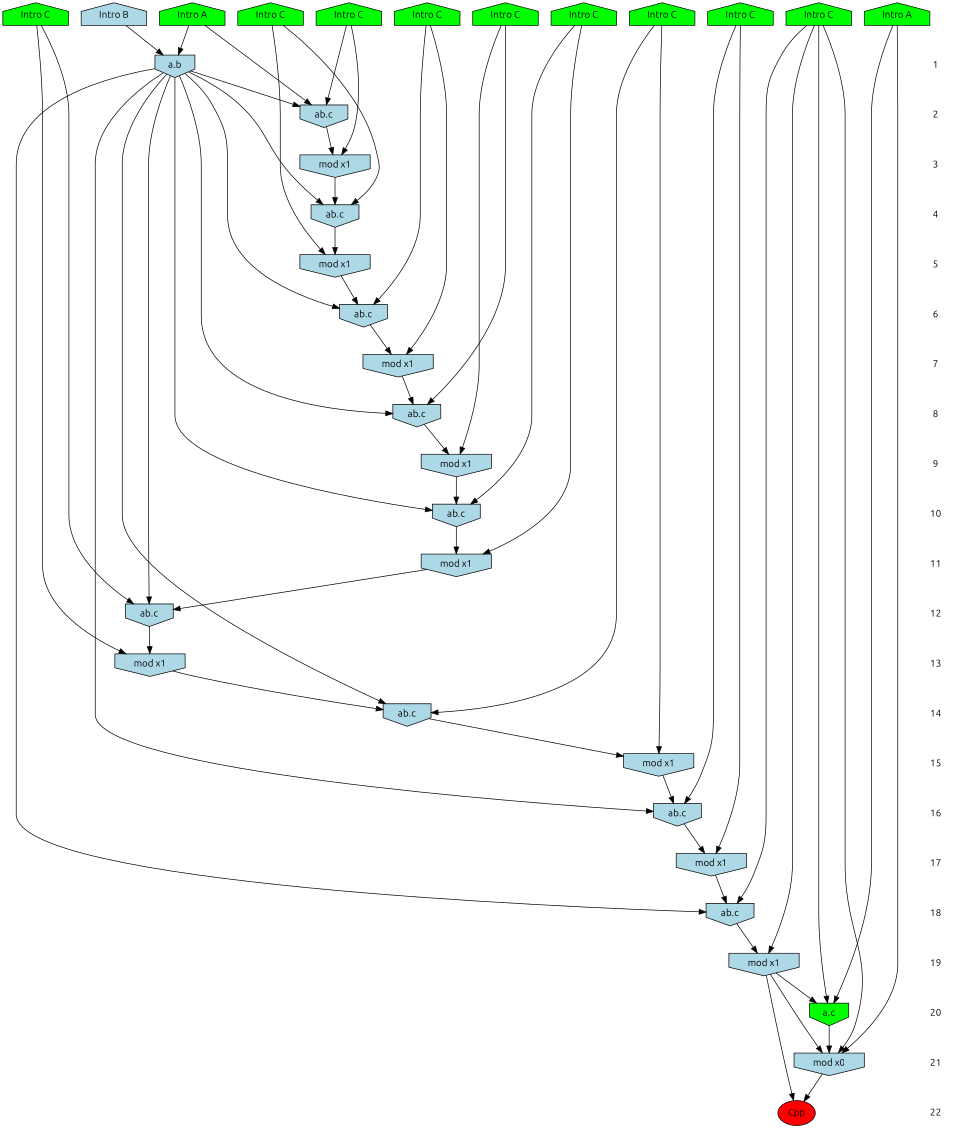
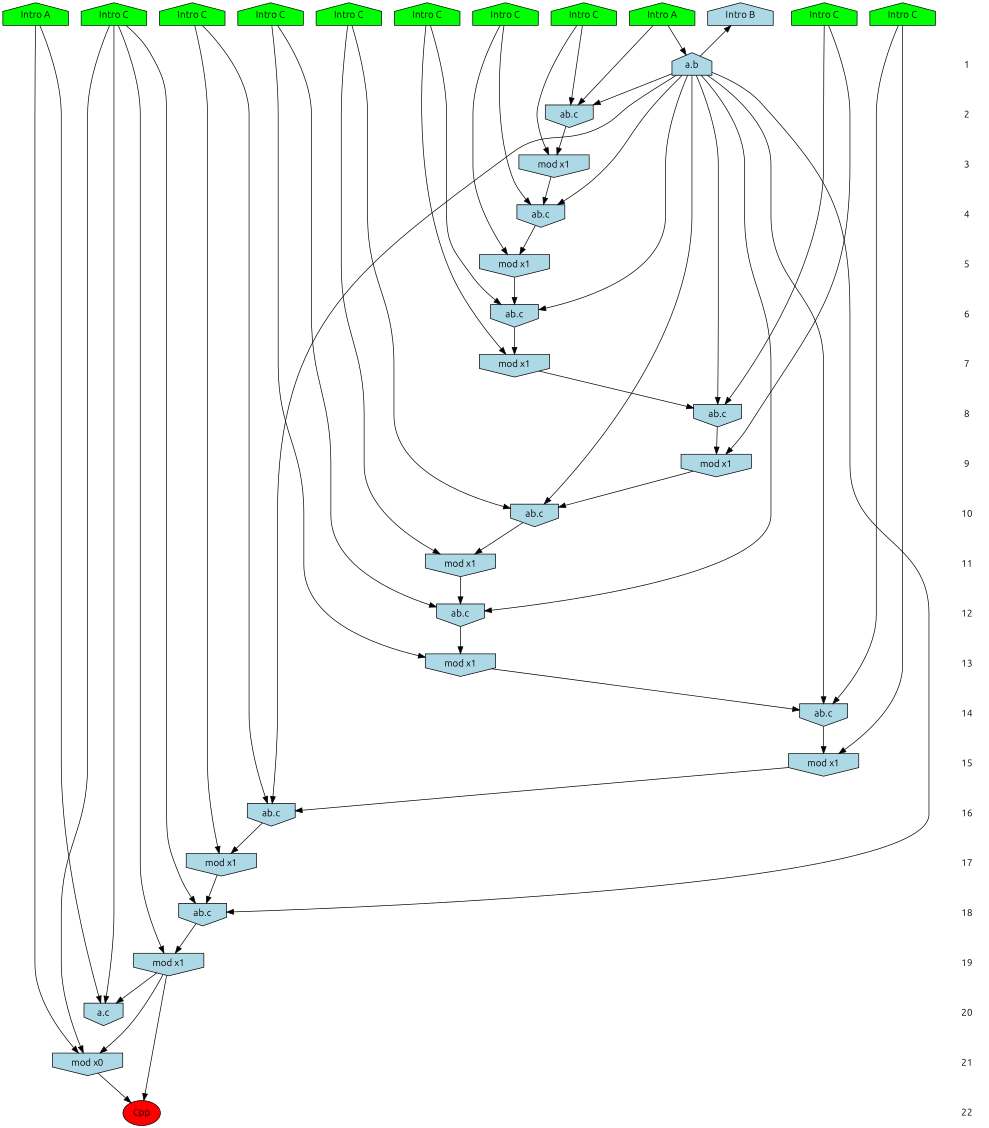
edge "Intro B" -> "a.b": reversed
node "a.b": shape invhouse -> house
node "a.c": fillcolor green -> lightblue
edge "a.c" -> "mod x0": removed
